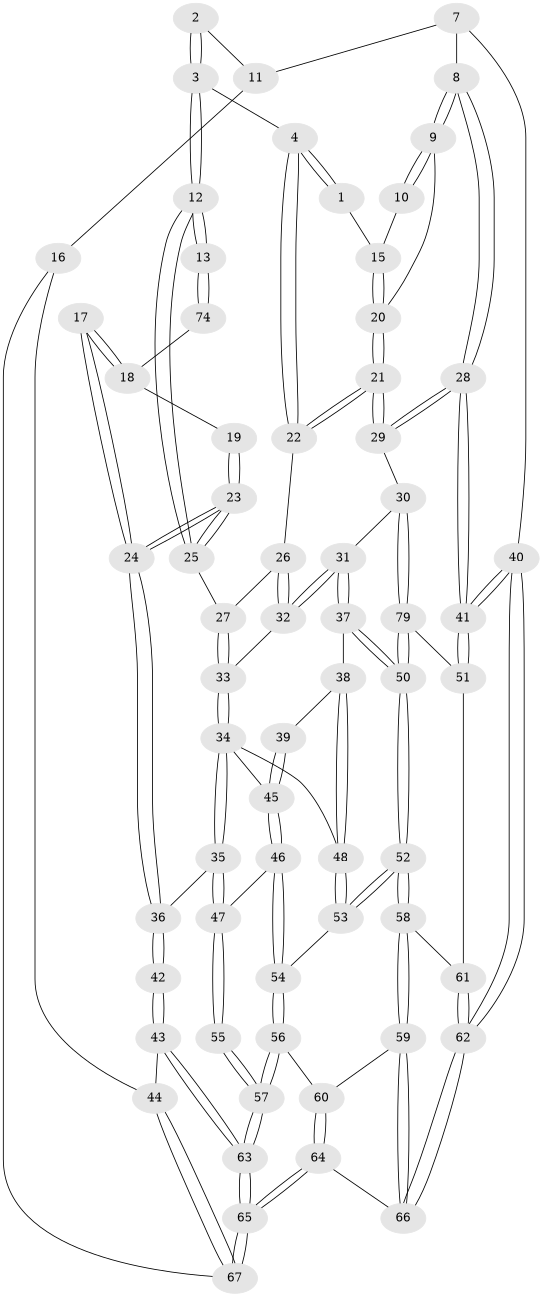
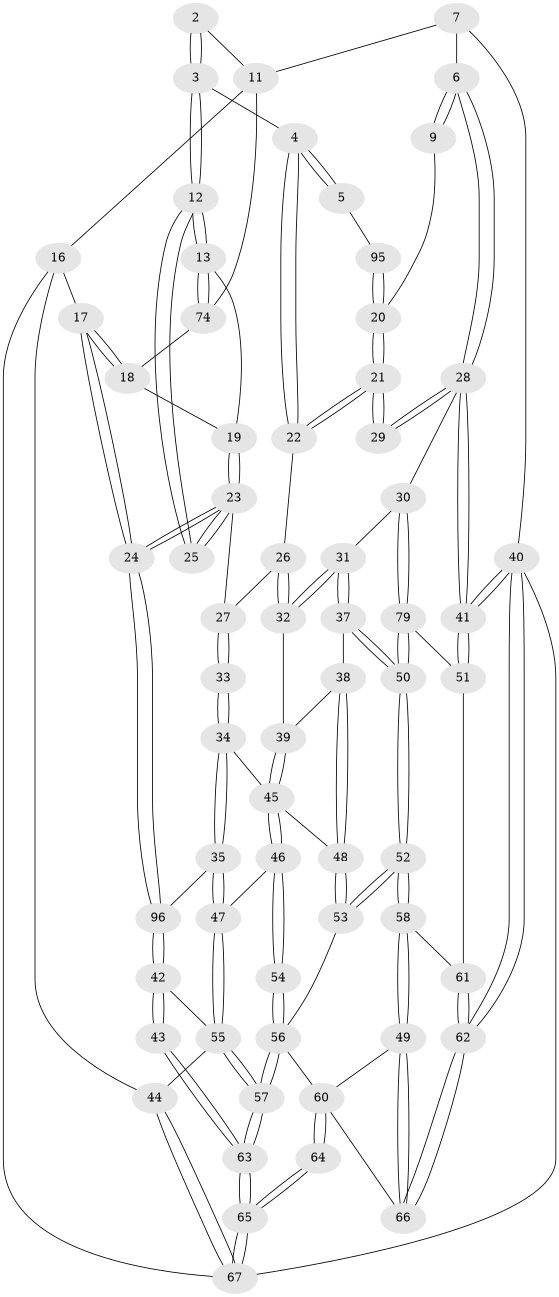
node "8": label "8" -> "6"
node "1": label "1" -> "5"
node "10": removed
edge "11" -- "74": added
node "15": label "15" -> "95"
edge "16" -- "17": added
edge "13" -- "19": added
edge "29" -- "30": now "28" -- "30"
edge "25" -- "27": now "23" -- "27"
edge "32" -- "33": now "32" -- "39"
edge "34" -- "48": now "45" -- "48"
node "36": label "36" -> "96"
edge "53" -- "54": now "53" -- "56"
edge "42" -- "55": added
edge "40" -- "67": added
node "59": label "59" -> "49"
edge "43" -- "44": now "55" -- "44"
edge "64" -- "66": now "60" -- "66"
